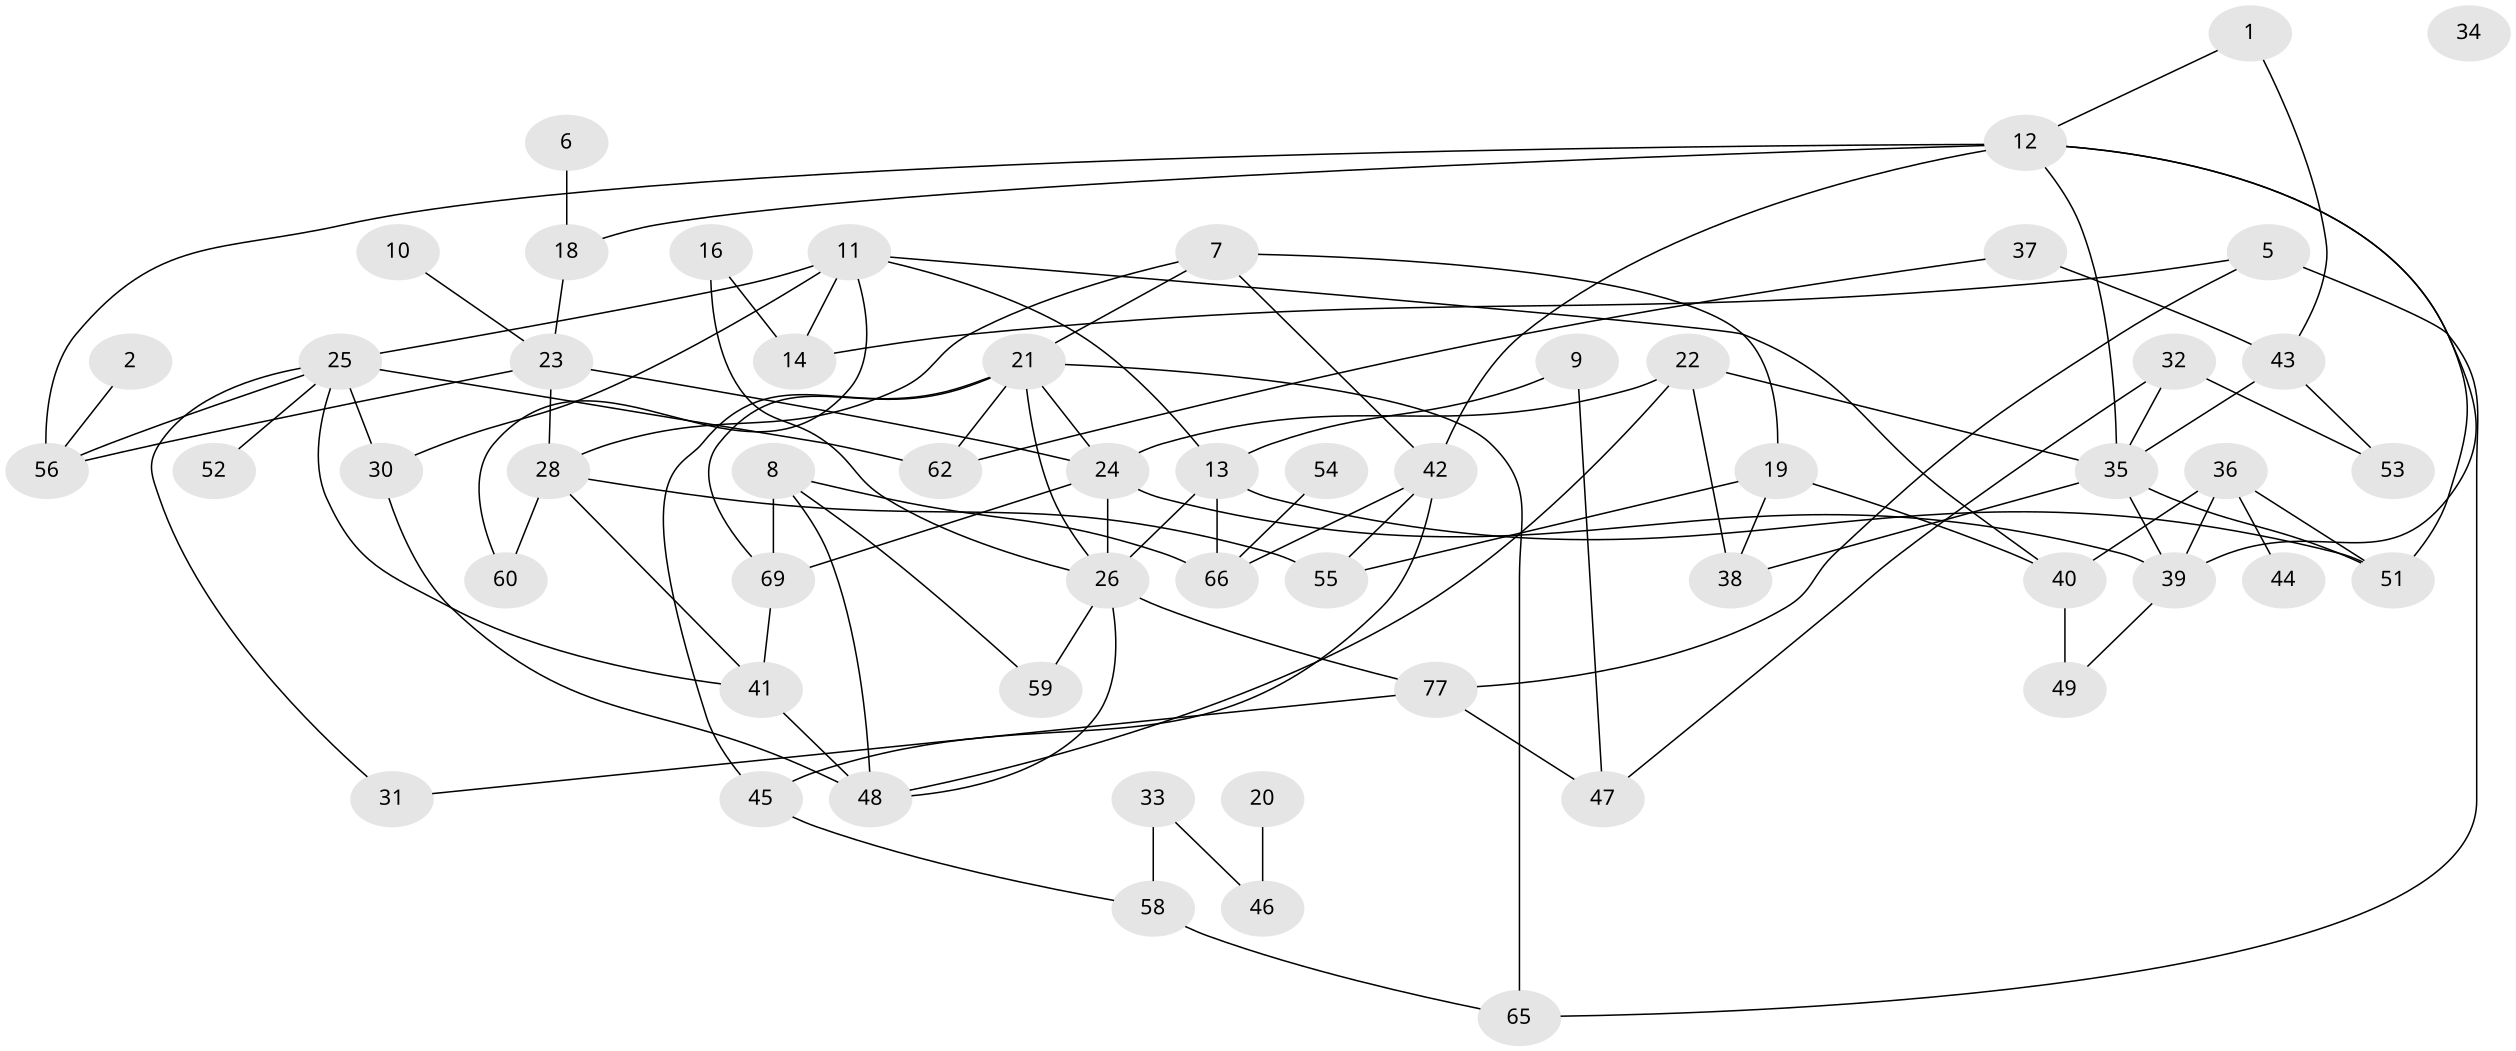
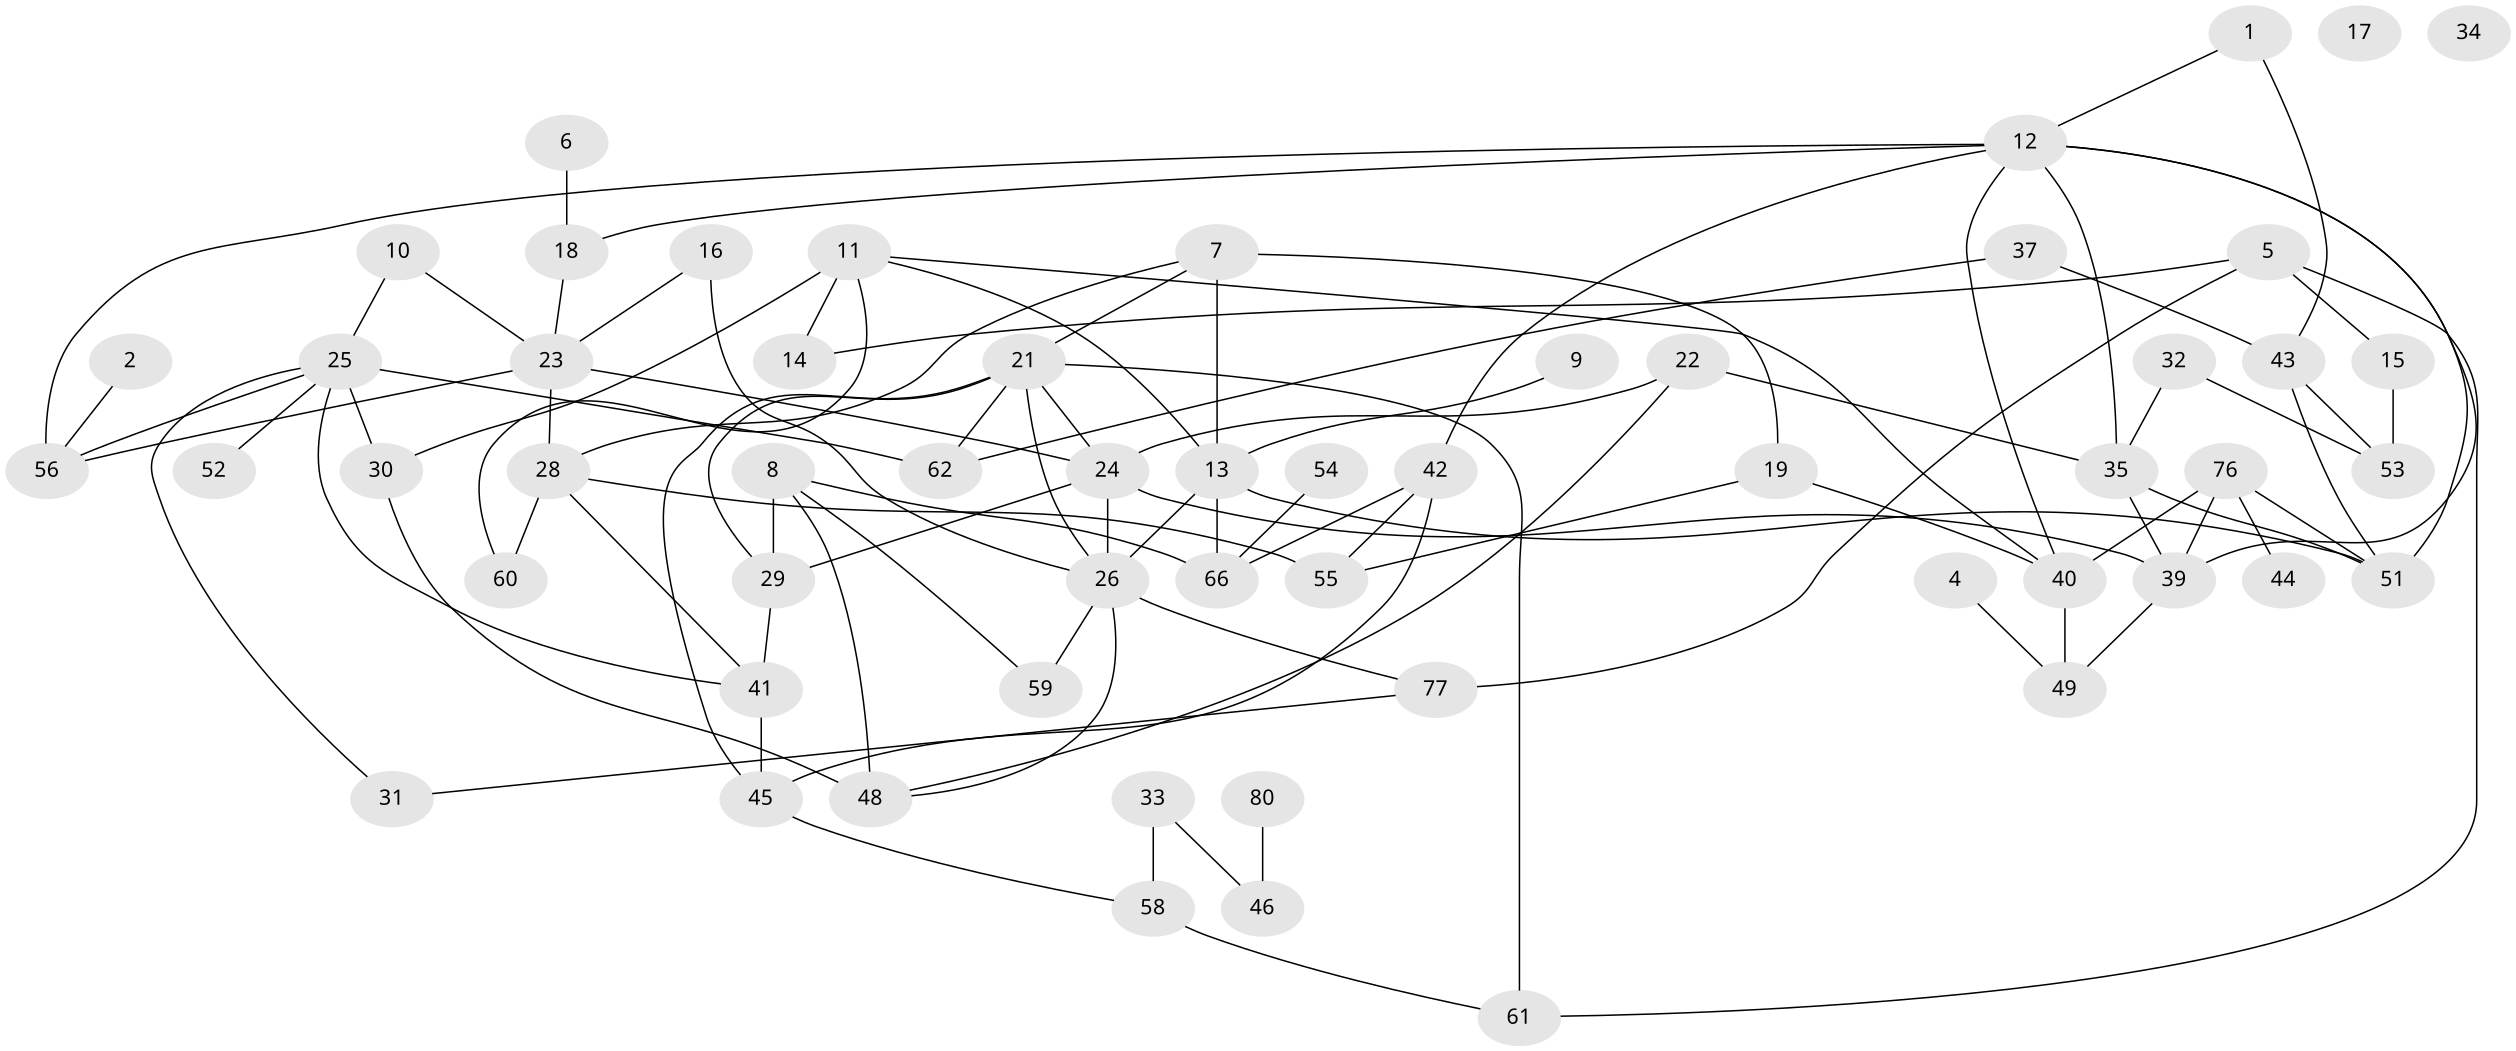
node "17": added
edge "16" -- "14": now "16" -- "23"
edge "11" -- "25": now "10" -- "25"
edge "12" -- "40": added
edge "7" -- "42": now "7" -- "13"
node "15": added
edge "43" -- "35": now "43" -- "51"
node "36": label "36" -> "76"
node "69": label "69" -> "29"
node "38": removed
node "4": added
edge "41" -- "48": now "41" -- "45"
node "20": label "20" -> "80"
node "47": removed
node "65": label "65" -> "61"
